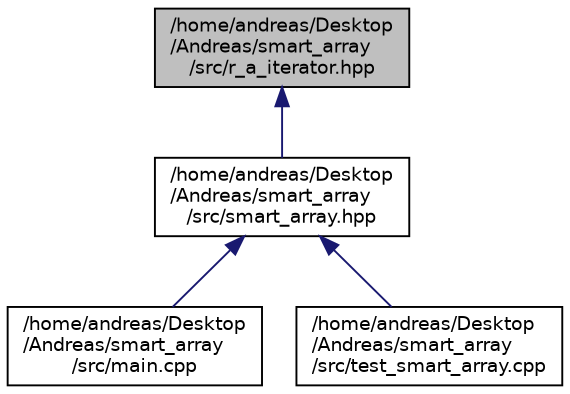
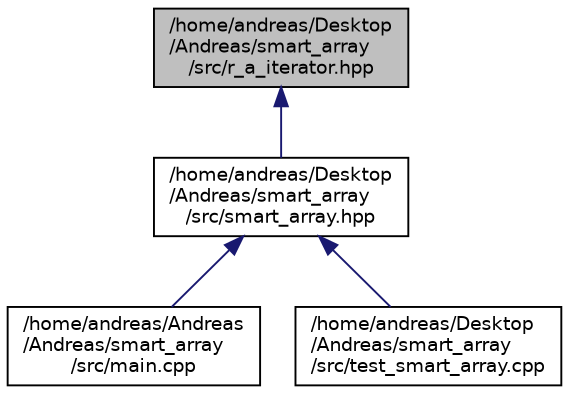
node "/home/andreas/Desktop /Andreas/smart_array /src/main.cpp": label "/home/andreas/Desktop /Andreas/smart_array /src/main.cpp" -> "/home/andreas/Andreas /Andreas/smart_array /src/main.cpp"
